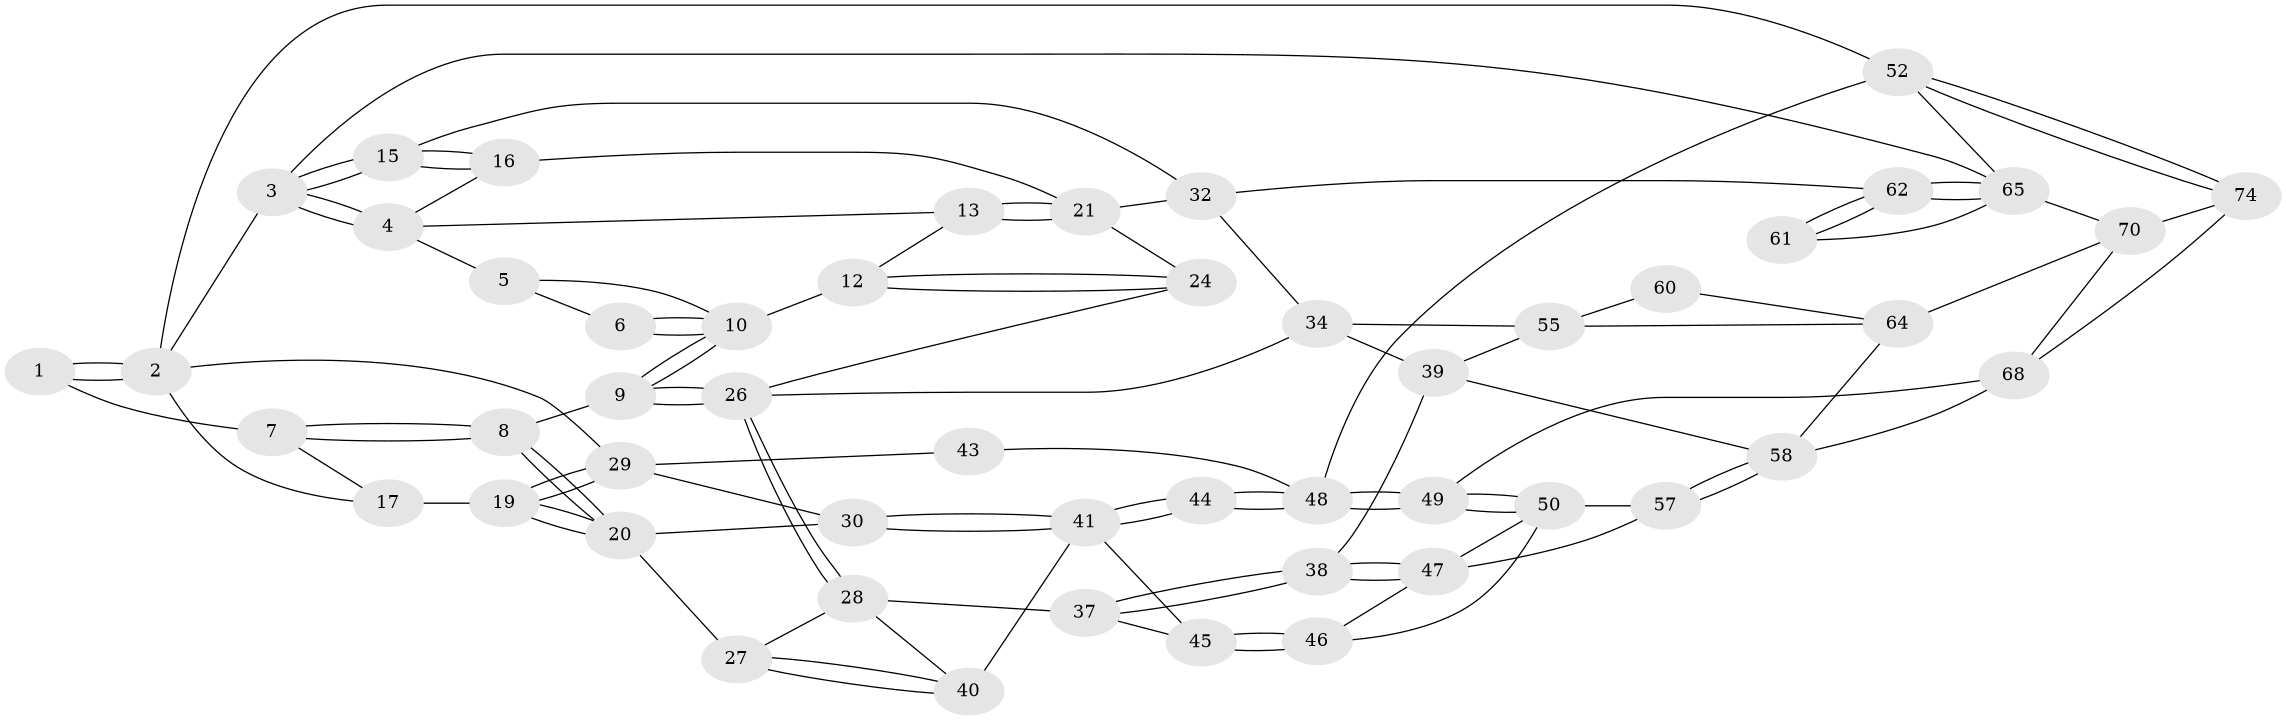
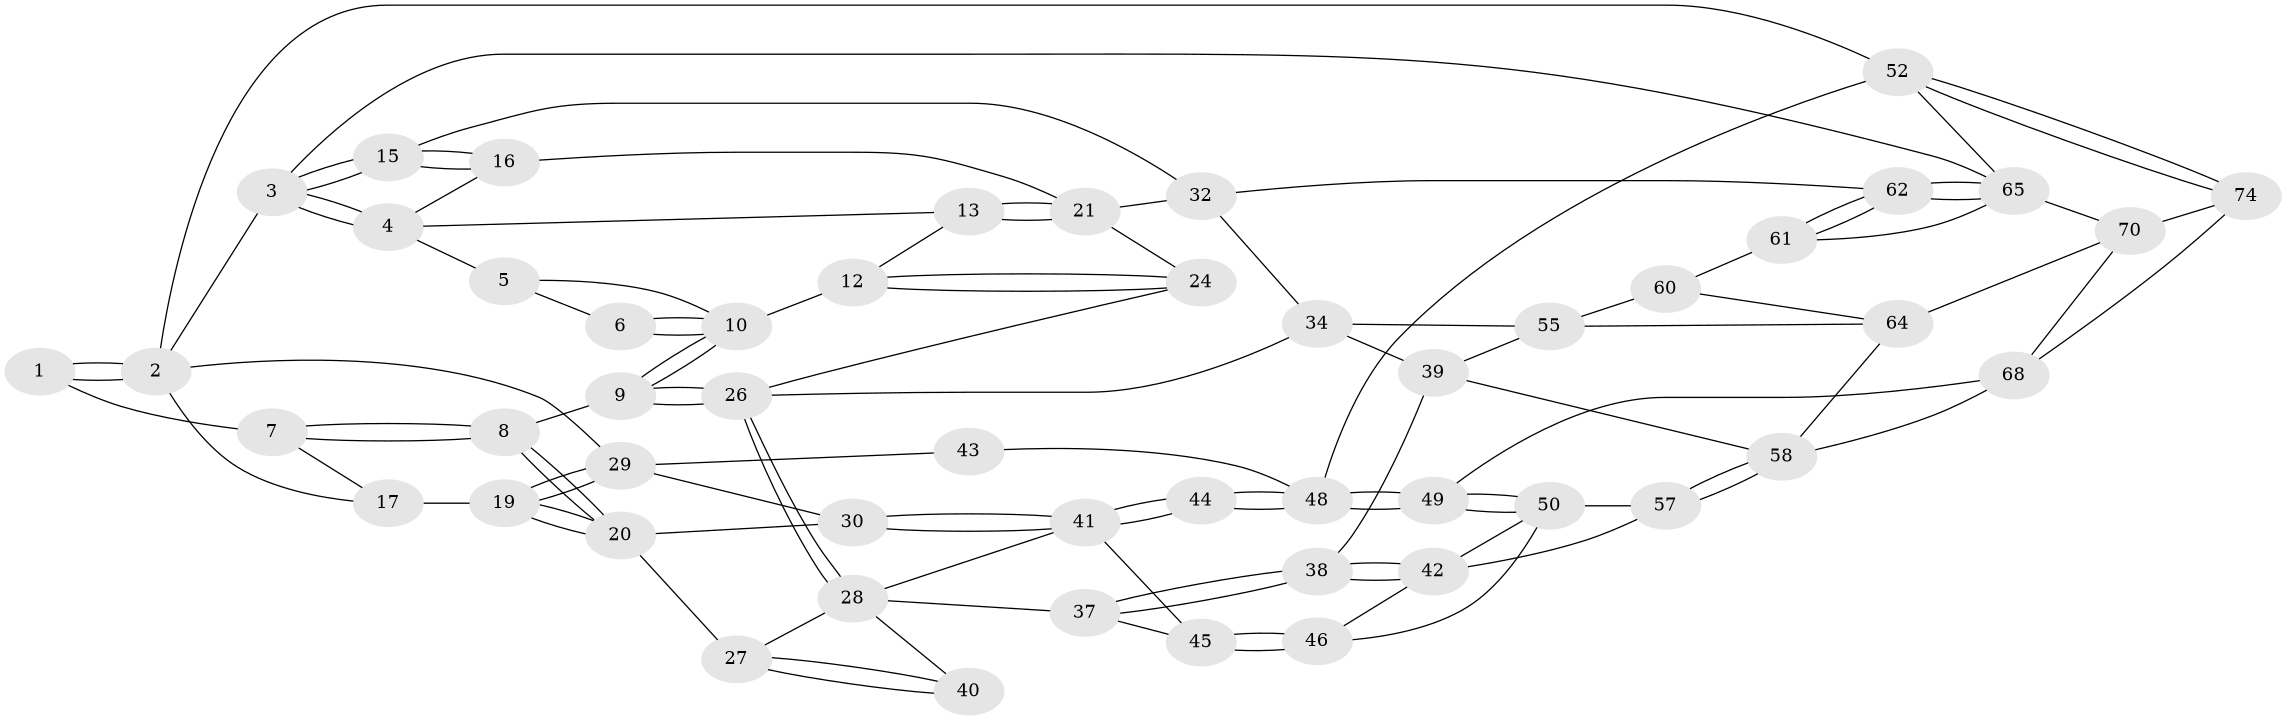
edge "61" -- "60": added
node "47": label "47" -> "42"
edge "41" -- "40": now "41" -- "28"
